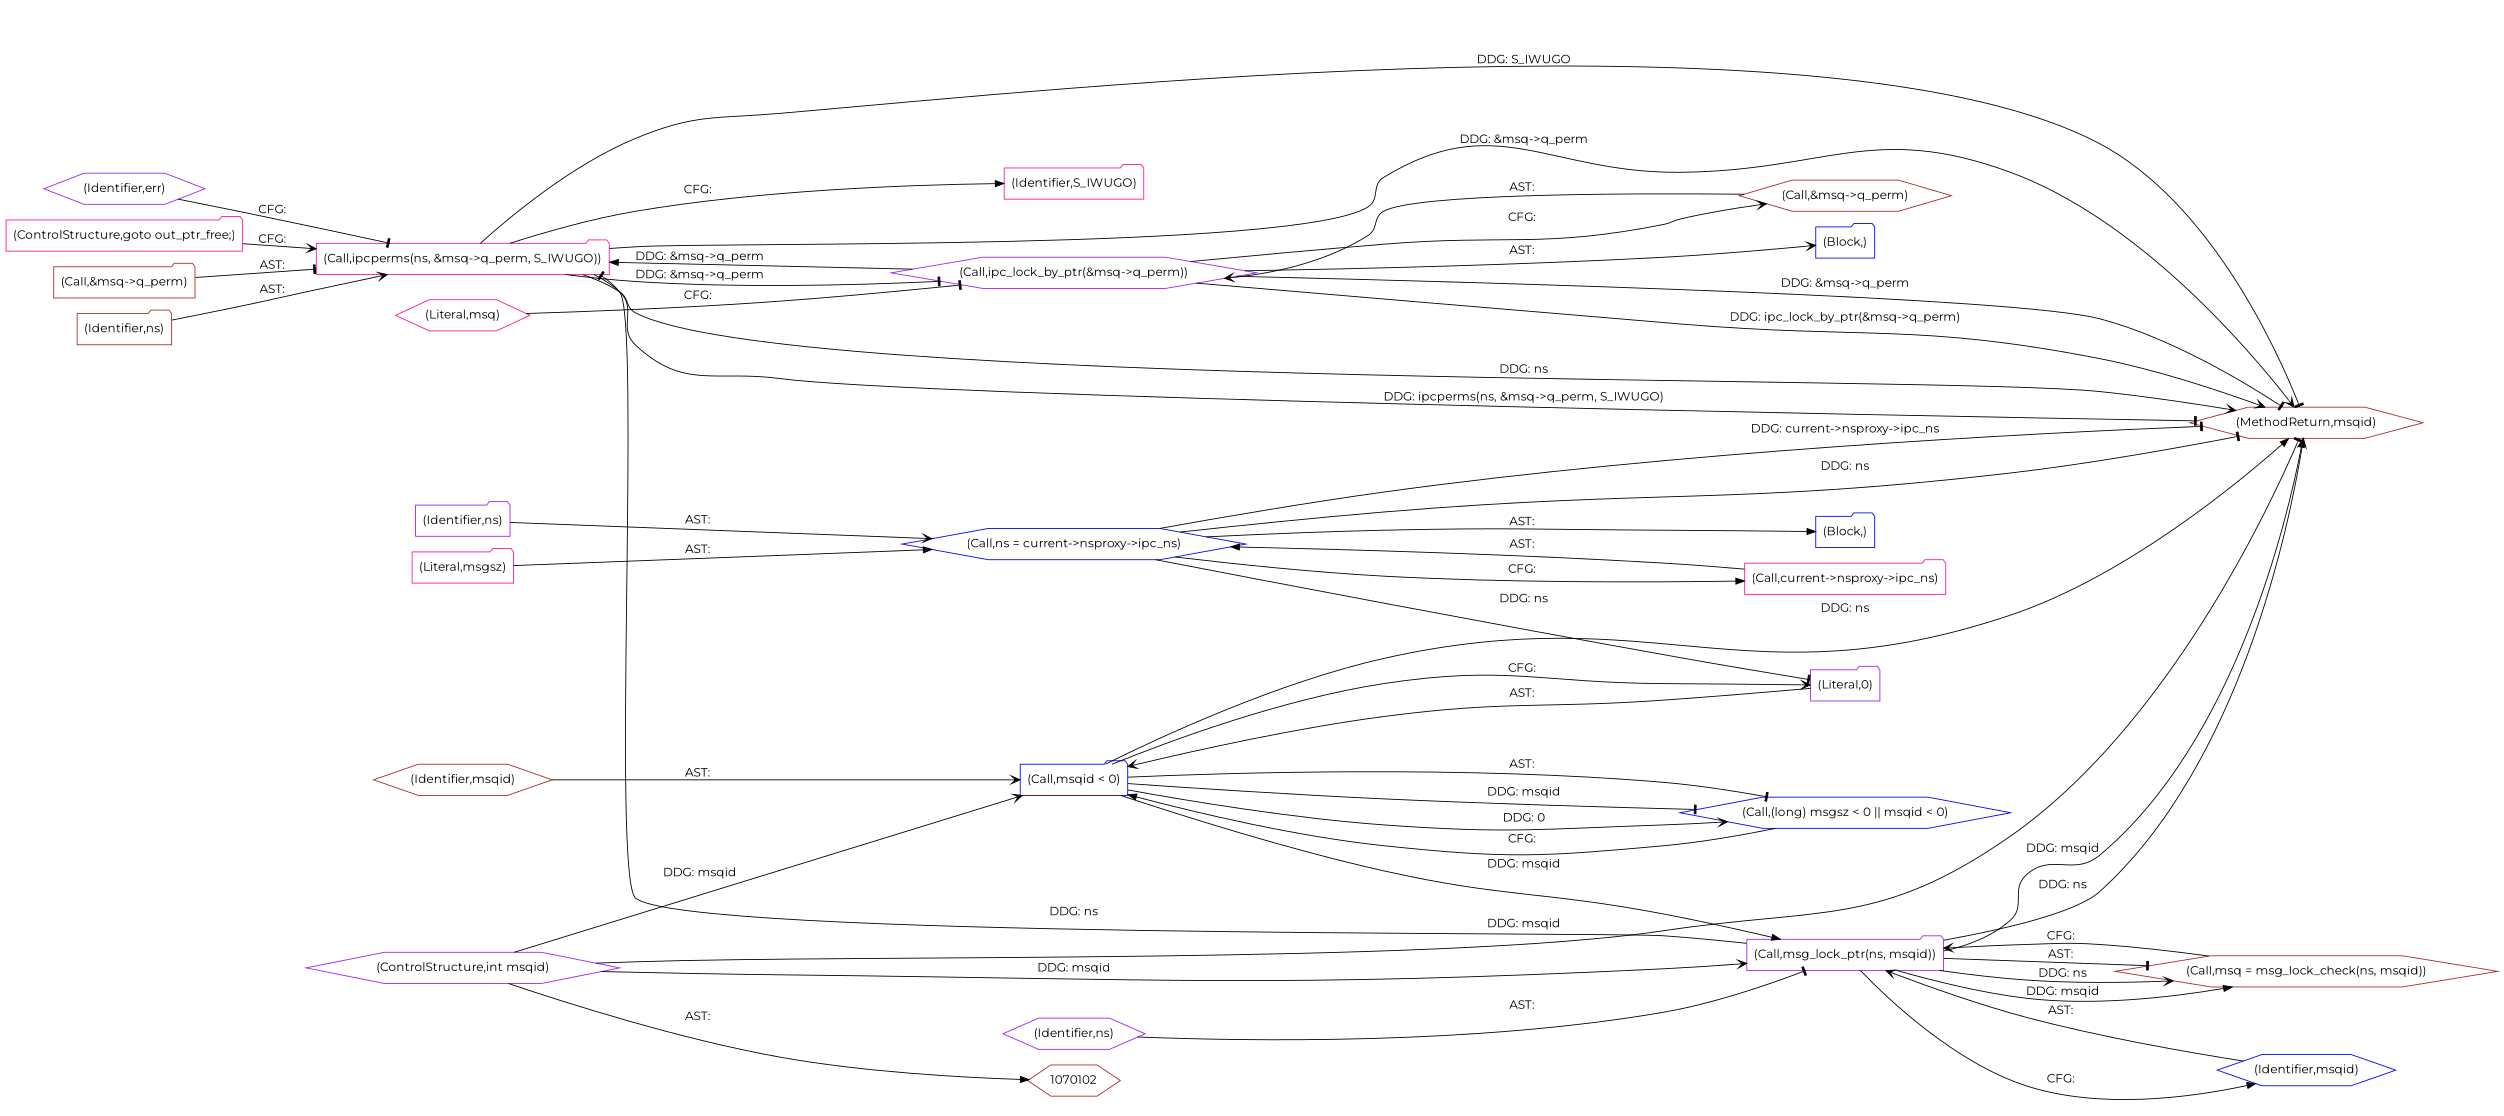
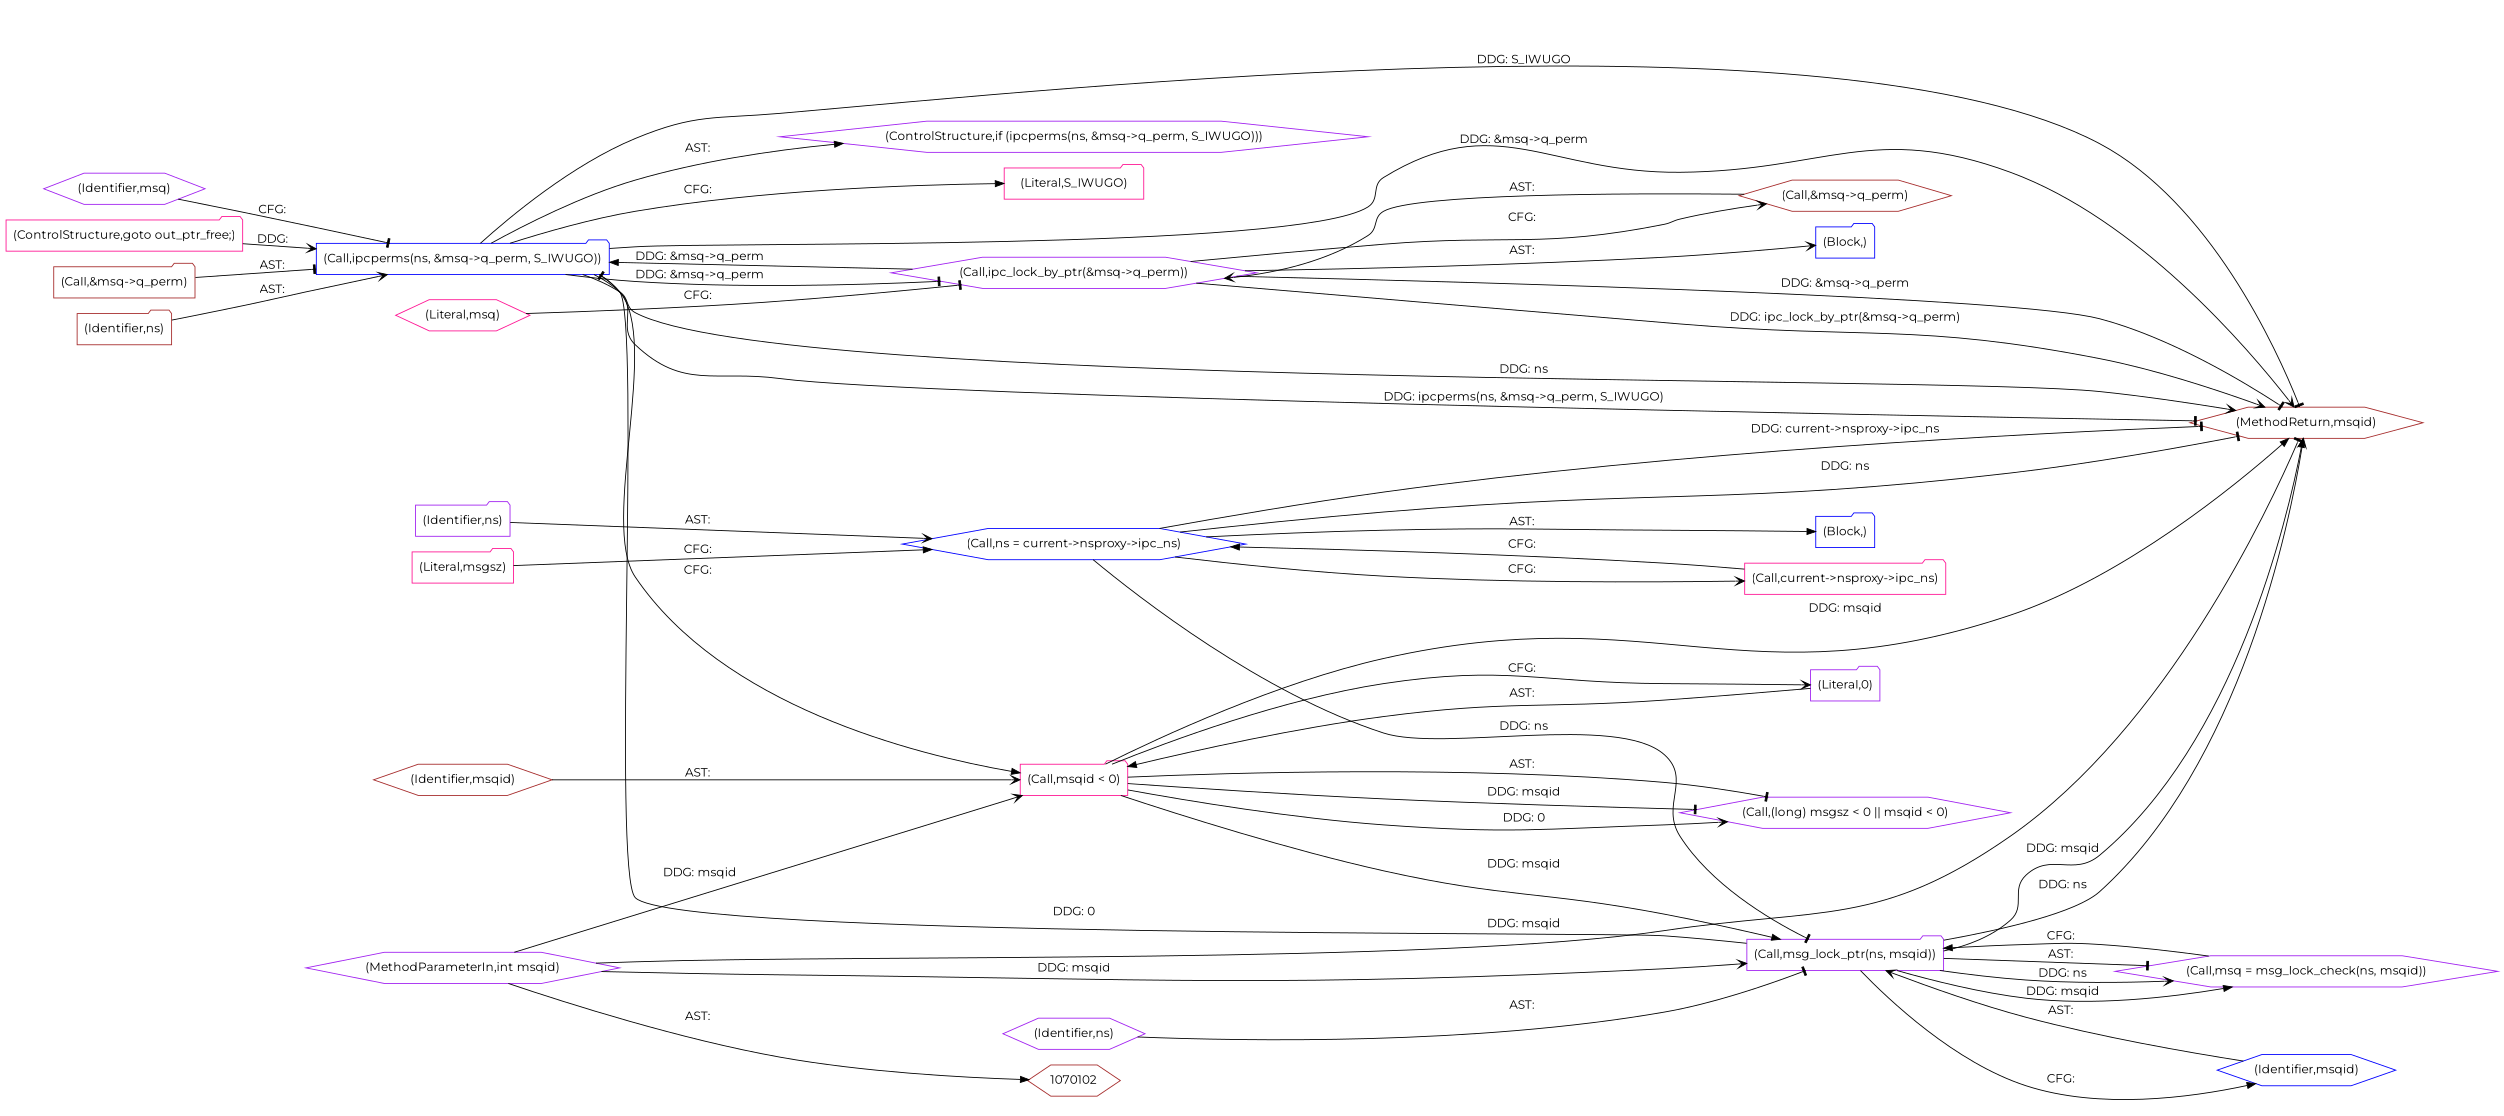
node "(ControlStructure,if (ipcperms(ns, &msq->q_perm, S_IWUGO)))": added
node "(Identifier,S_IWUGO)": label "(Identifier,S_IWUGO)" -> "(Literal,S_IWUGO)"
node "(Identifier,err)": label "(Identifier,err)" -> "(Identifier,msq)"
edge "(ControlStructure,goto out_ptr_free;)" -> "(Call,ipcperms(ns, &msq->q_perm, S_IWUGO))": label "CFG: " -> "DDG: "
node "(Call,ipcperms(ns, &msq->q_perm, S_IWUGO))": color deeppink -> blue
edge "(Call,current->nsproxy->ipc_ns)" -> "(Call,ns = current->nsproxy->ipc_ns)": label "AST: " -> "CFG: "
edge "(Literal,msgsz)" -> "(Call,ns = current->nsproxy->ipc_ns)": label "AST: " -> "CFG: "
edge "(Call,ns = current->nsproxy->ipc_ns)" -> "(Call,current->nsproxy->ipc_ns)": arrowhead normal -> vee
edge "(Call,msqid < 0)" -> "(MethodReturn,msqid)": label "DDG: ns" -> "DDG: msqid"
edge "(Call,ns = current->nsproxy->ipc_ns)" -> "(Literal,0)": now "(Call,ns = current->nsproxy->ipc_ns)" -> "(Call,msg_lock_ptr(ns, msqid))"
edge "(Literal,0)" -> "(Call,msqid < 0)": arrowhead vee -> normal
node "(Call,msqid < 0)": color blue -> deeppink
node "(Call,(long) msgsz < 0 || msqid < 0)": color blue -> purple
edge "(Call,(long) msgsz < 0 || msqid < 0)" -> "(Call,msqid < 0)": now "(Call,ipcperms(ns, &msq->q_perm, S_IWUGO))" -> "(Call,msqid < 0)"
edge "(Call,msg_lock_ptr(ns, msqid))" -> "(Call,ipcperms(ns, &msq->q_perm, S_IWUGO))": label "DDG: ns" -> "DDG: 0"
edge "(Call,msq = msg_lock_check(ns, msqid))" -> "(Call,msg_lock_ptr(ns, msqid))": arrowhead vee -> normal
node "(ControlStructure,int msqid)": label "(ControlStructure,int msqid)" -> "(MethodParameterIn,int msqid)"
node "(Call,msq = msg_lock_check(ns, msqid))": color brown -> purple
